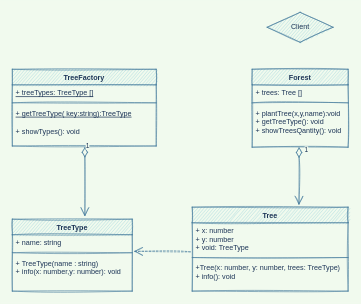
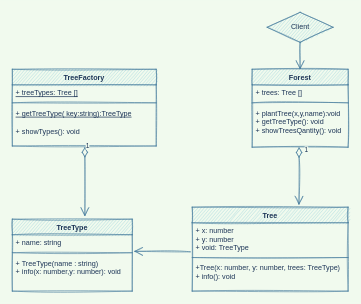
edge "Client" -> "Forest": added
node "+ treeTypes: TreeType []": label "+ treeTypes: TreeType []" -> "+ treeTypes: Tree []"
edge "+ x: number + y: number + void: TreeType" -> "+ name: string": style dashed -> solid
